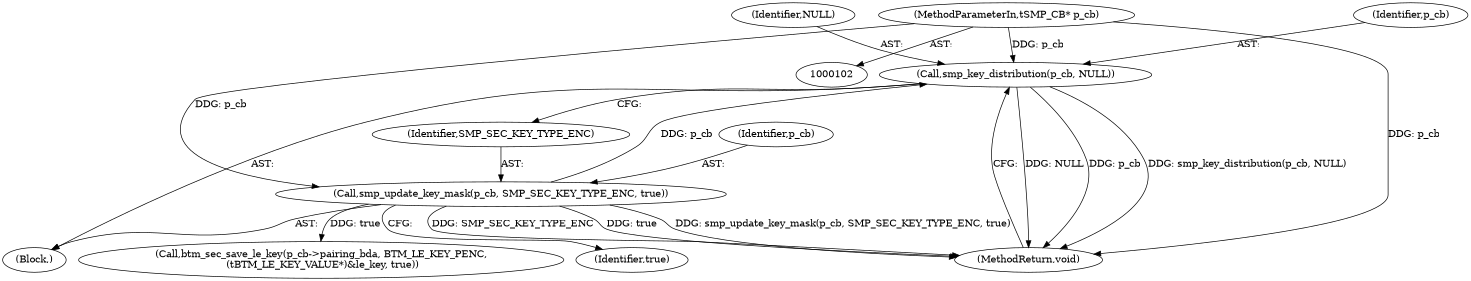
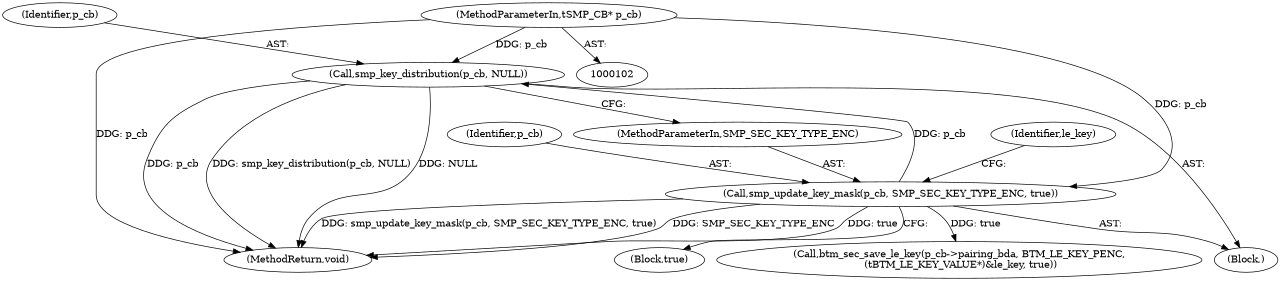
node "(Identifier,NULL)": removed
node "(Identifier,SMP_SEC_KEY_TYPE_ENC)": label "(Identifier,SMP_SEC_KEY_TYPE_ENC)" -> "(MethodParameterIn,SMP_SEC_KEY_TYPE_ENC)"
node "(Identifier,le_key)": added
edge "(MethodReturn,void)" -> "(Call,smp_key_distribution(p_cb, NULL))": removed, label "CFG:"
node "(Identifier,true)": label "(Identifier,true)" -> "(Block,true)"
